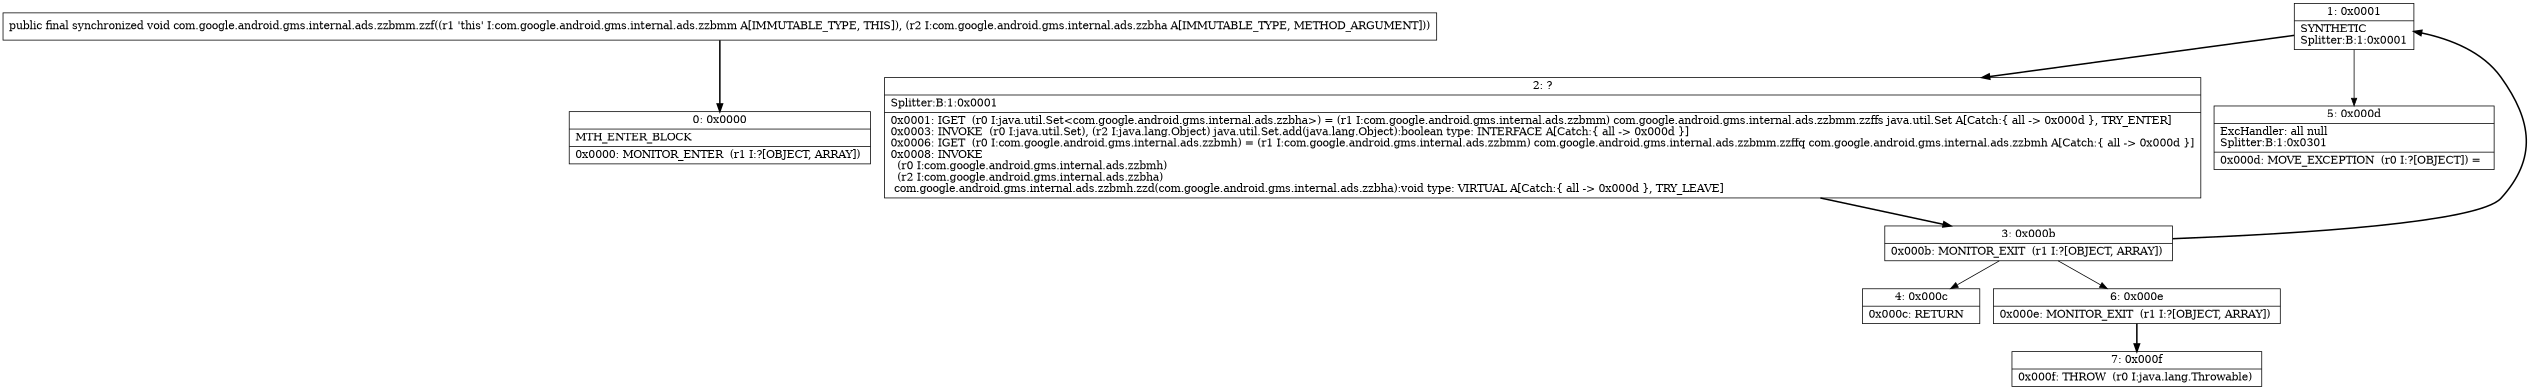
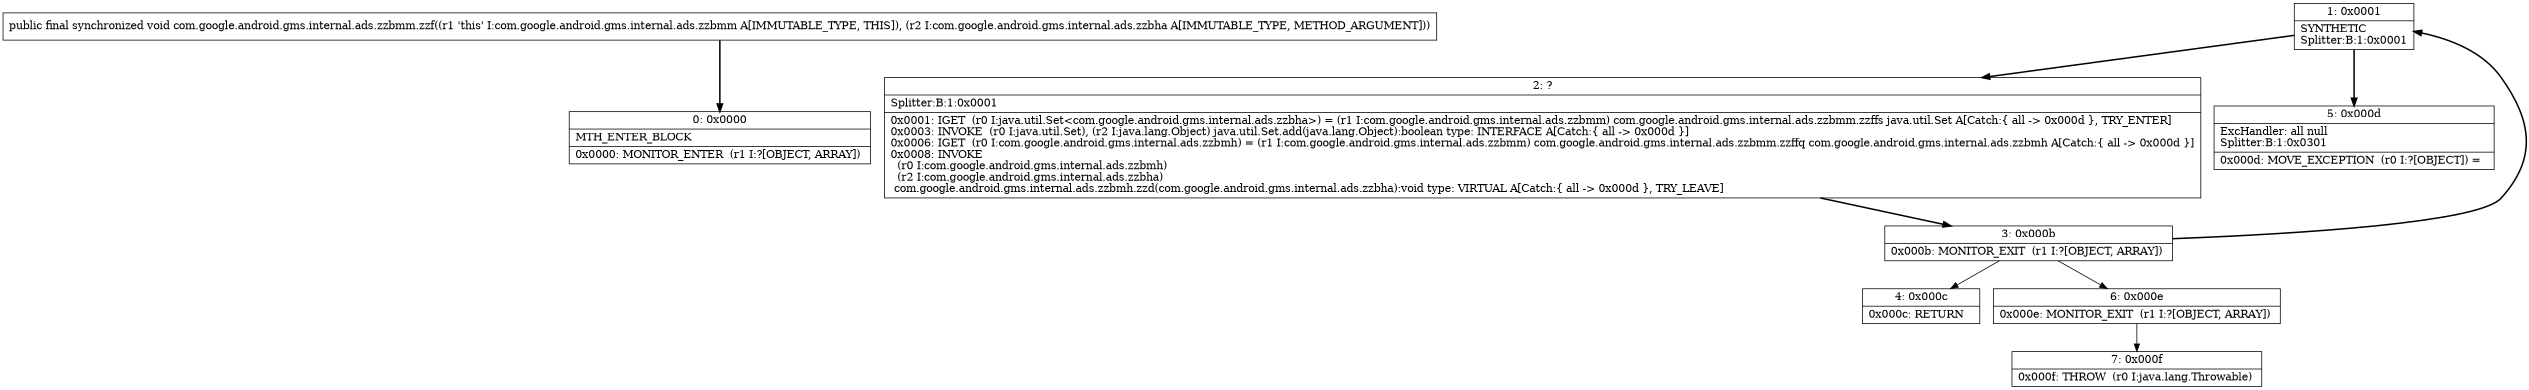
edge "1: 0x0001" -> "5: 0x000d": style solid -> bold
edge "6: 0x000e" -> "7: 0x000f": style bold -> solid
